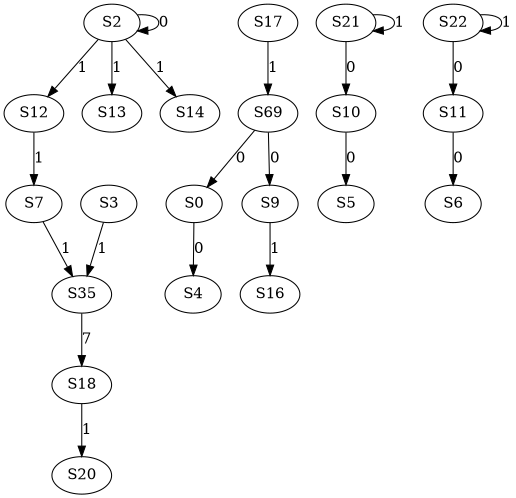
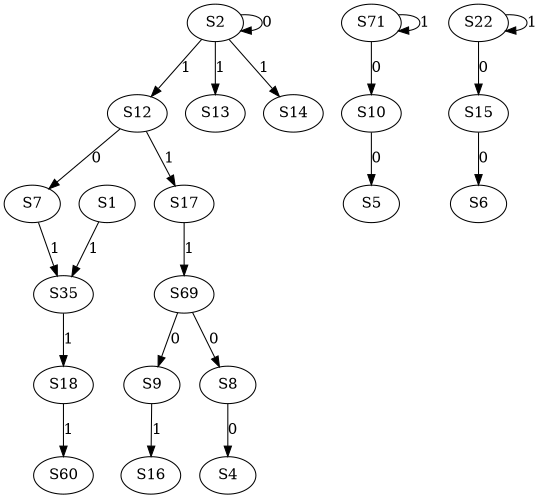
node "S21": label "S21" -> "S71"
node "S11": label "S11" -> "S15"
edge "S12" -> "S17": added, label "1"
edge "S12" -> "S7": label "1" -> "0"
node "S3": label "S3" -> "S1"
node "S0": label "S0" -> "S8"
edge "S35" -> "S18": label "7" -> "1"
node "S20": label "S20" -> "S60"
